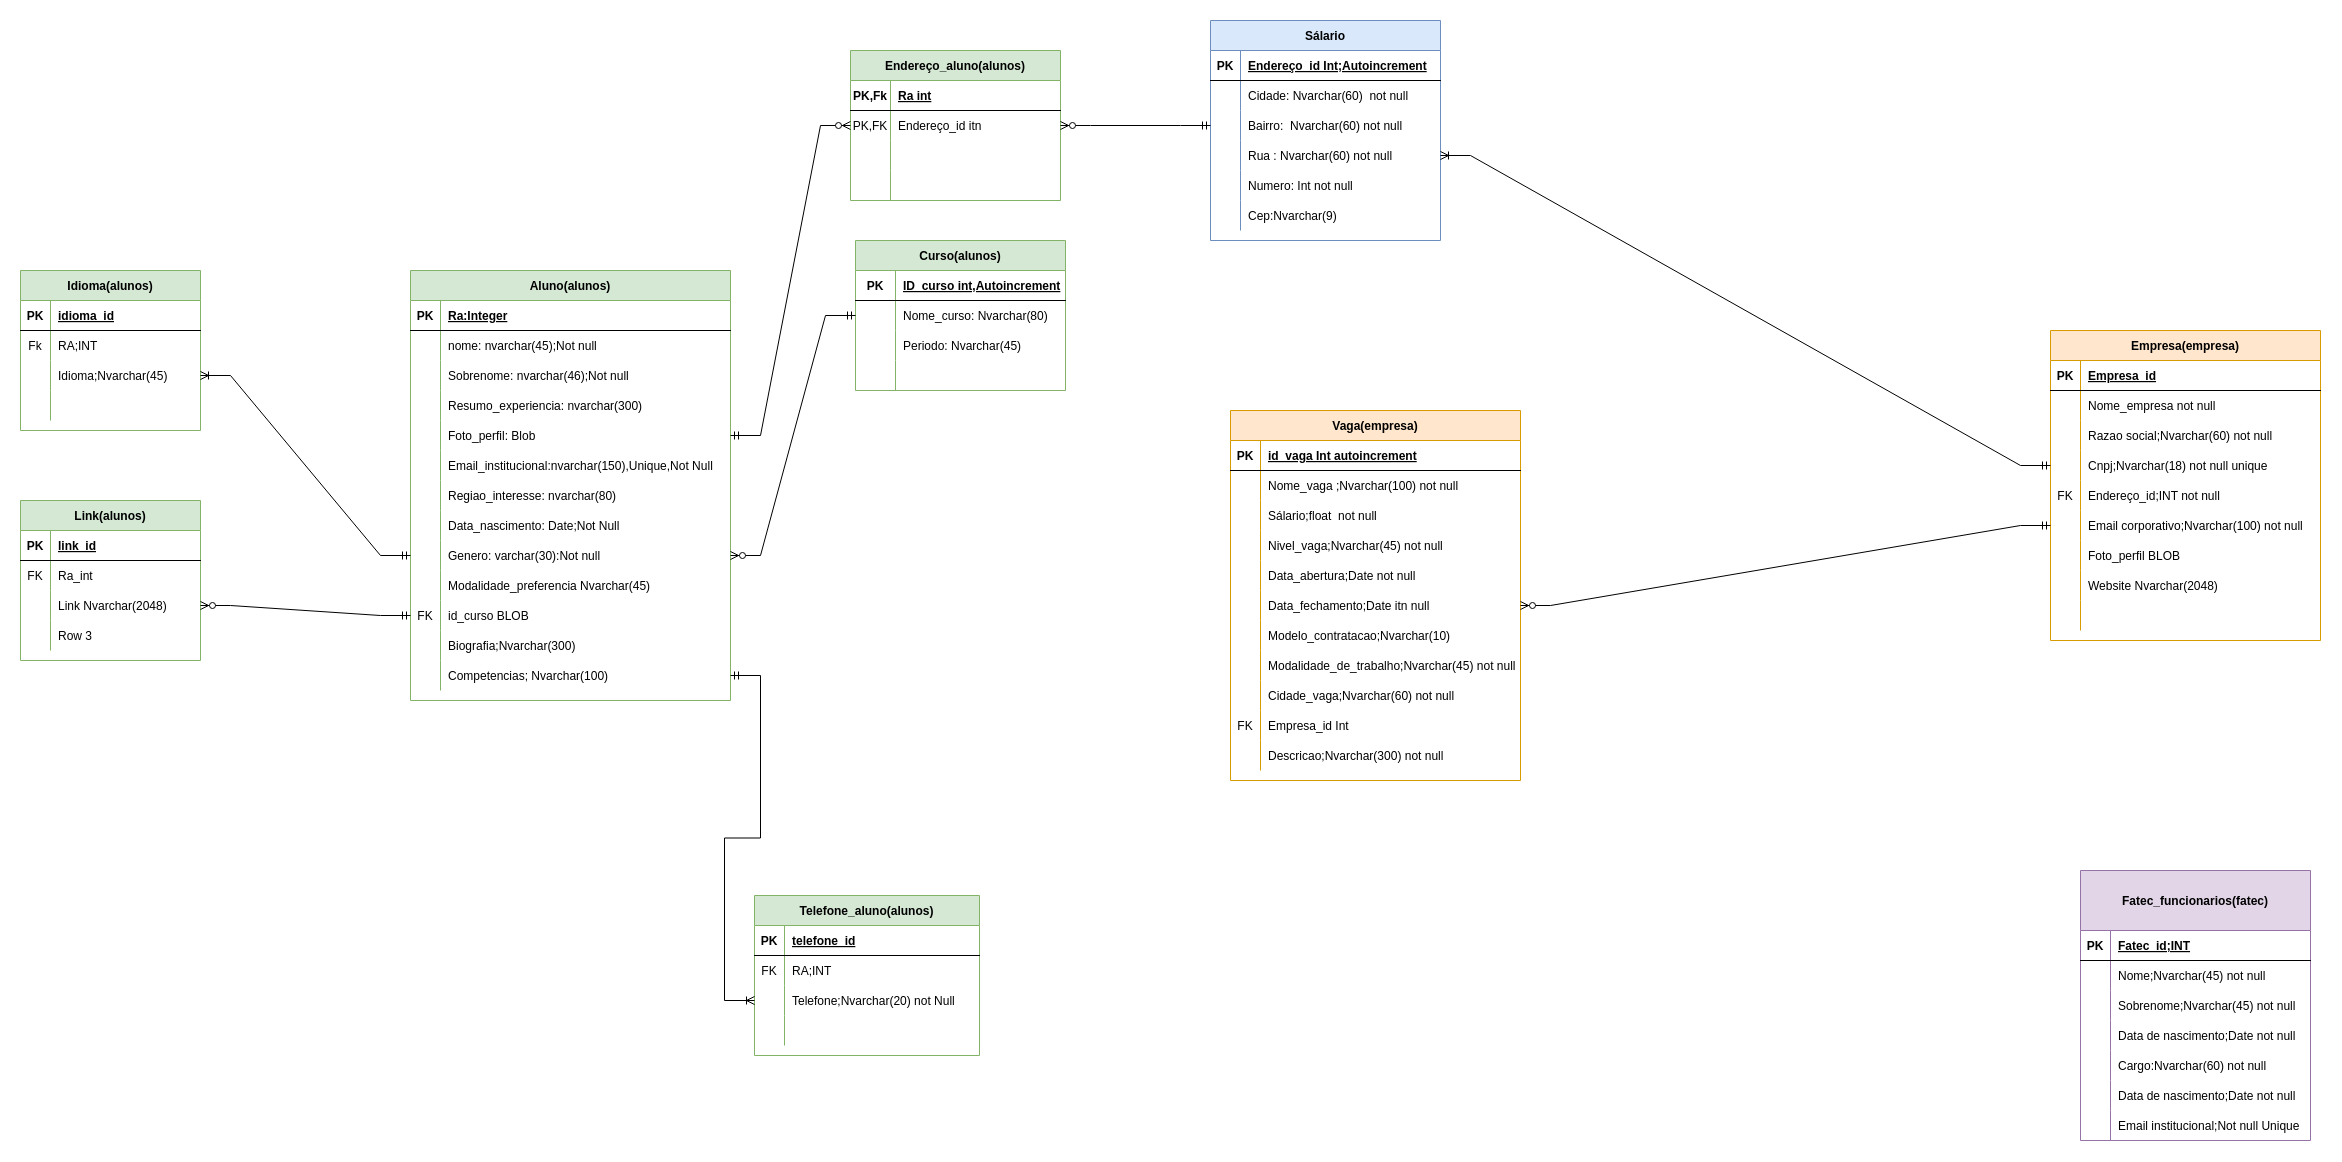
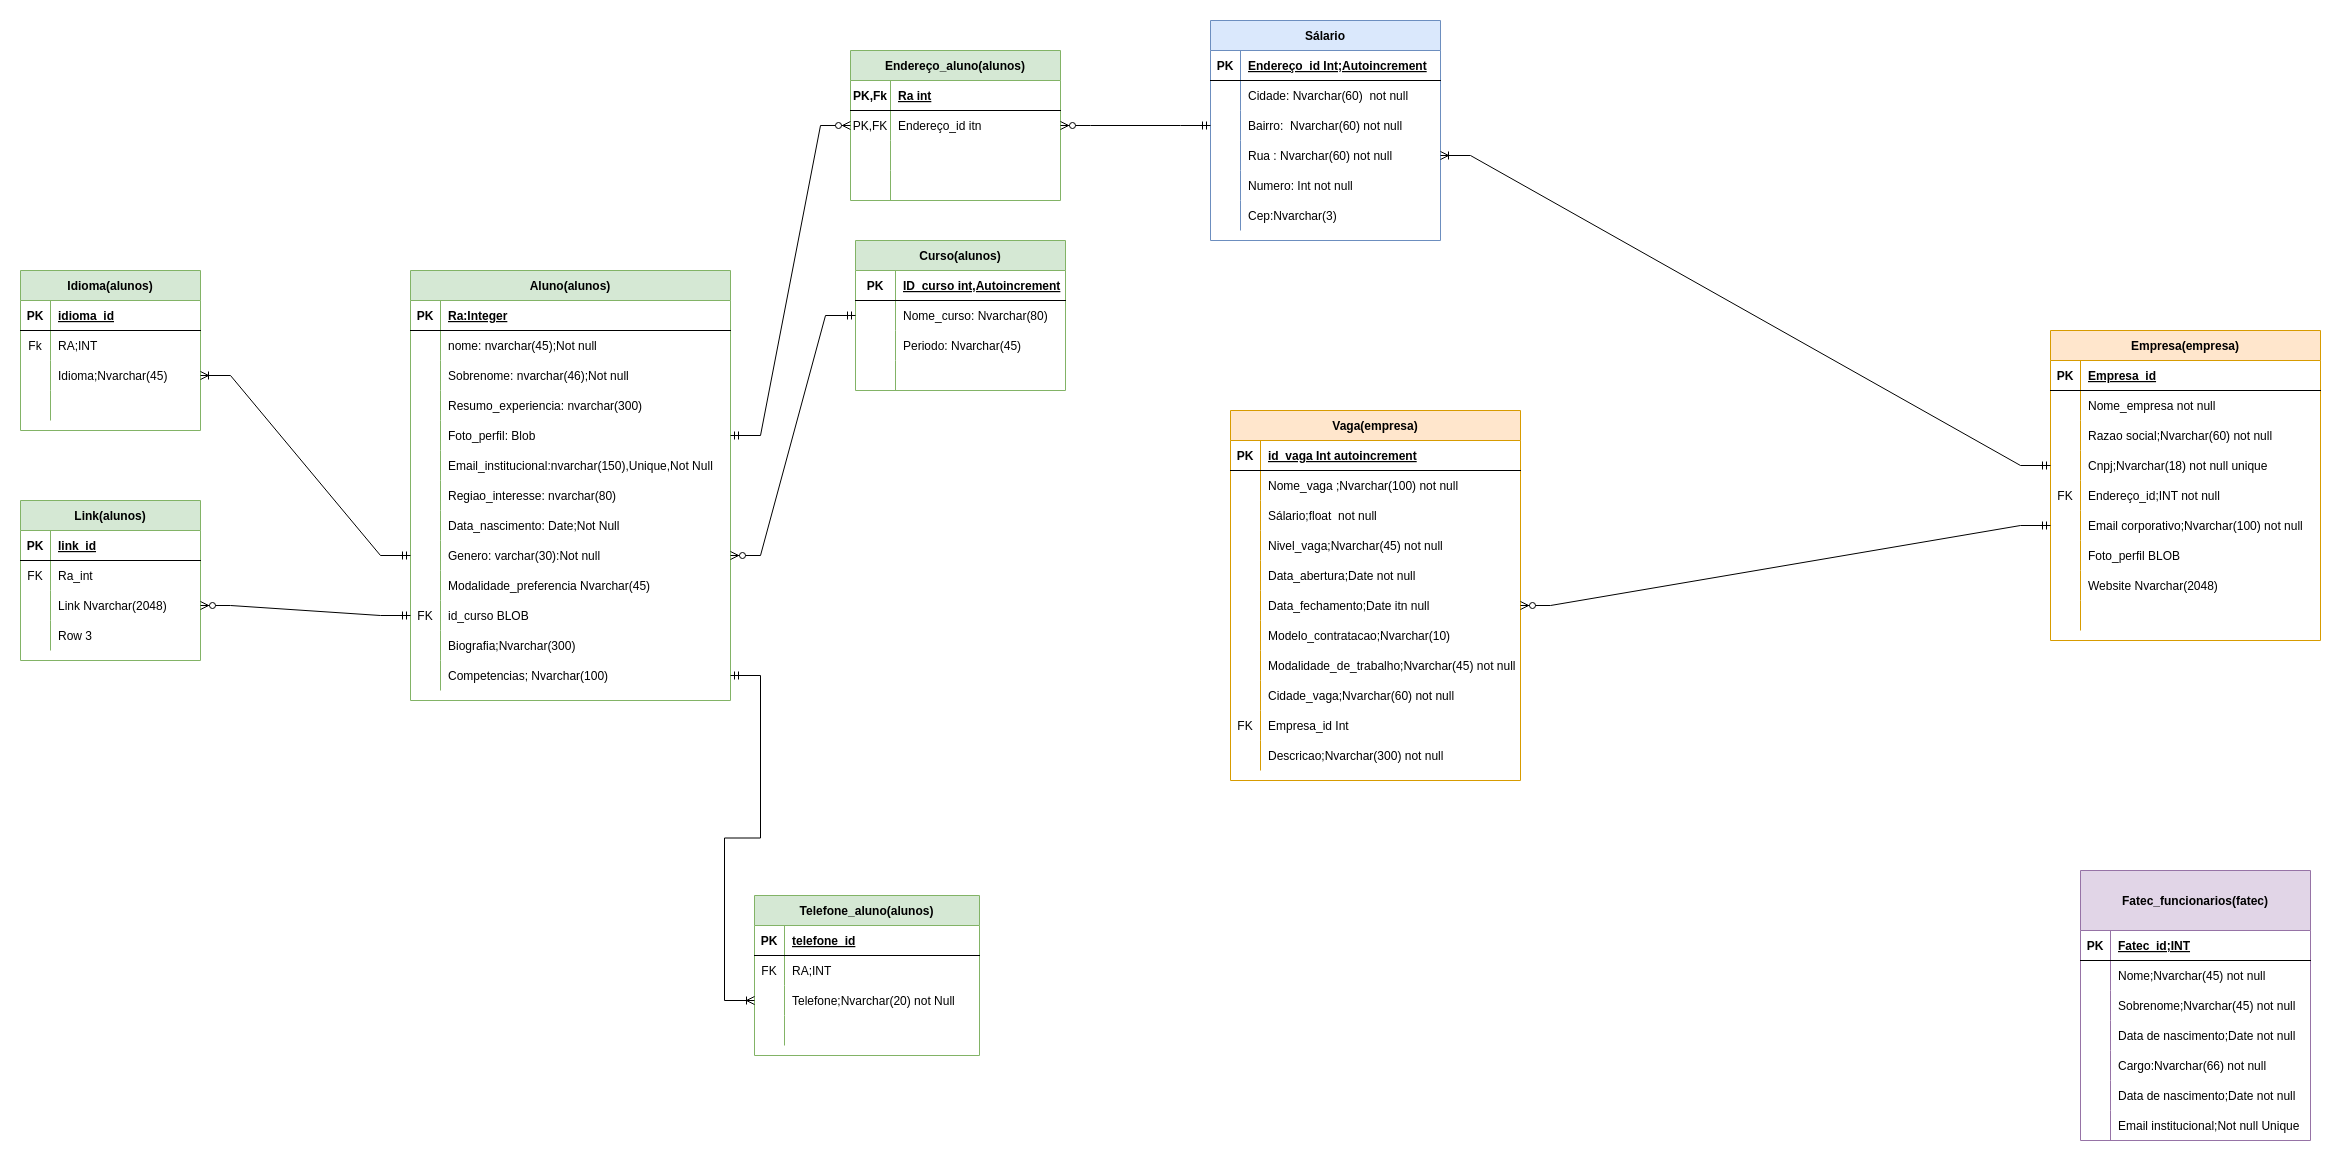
node "Cep:Nvarchar(9)": label "Cep:Nvarchar(9)" -> "Cep:Nvarchar(3)"
node "Cargo:Nvarchar(60) not null": label "Cargo:Nvarchar(60) not null" -> "Cargo:Nvarchar(66) not null"
